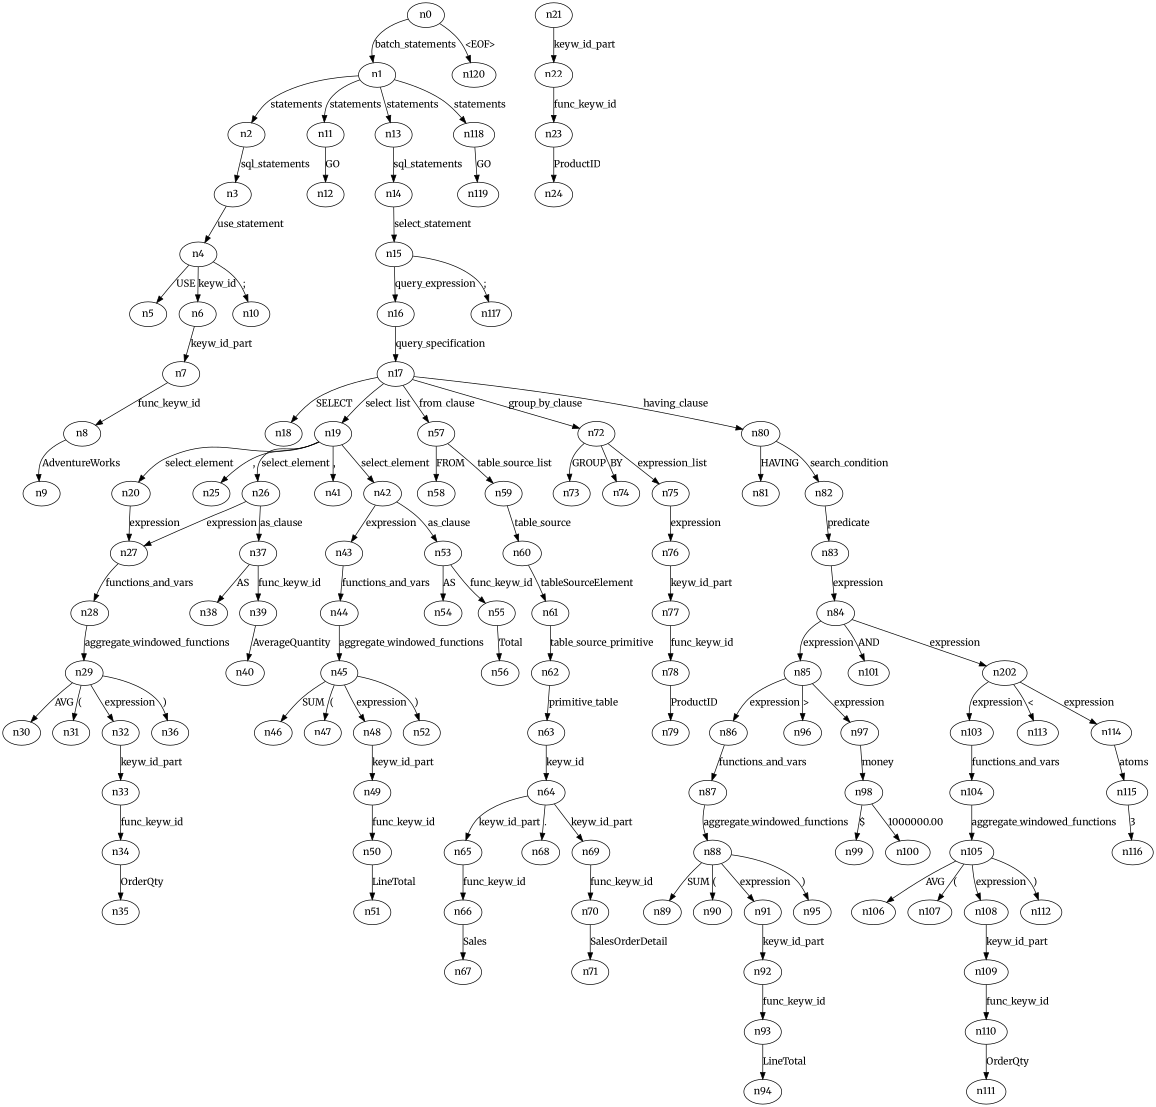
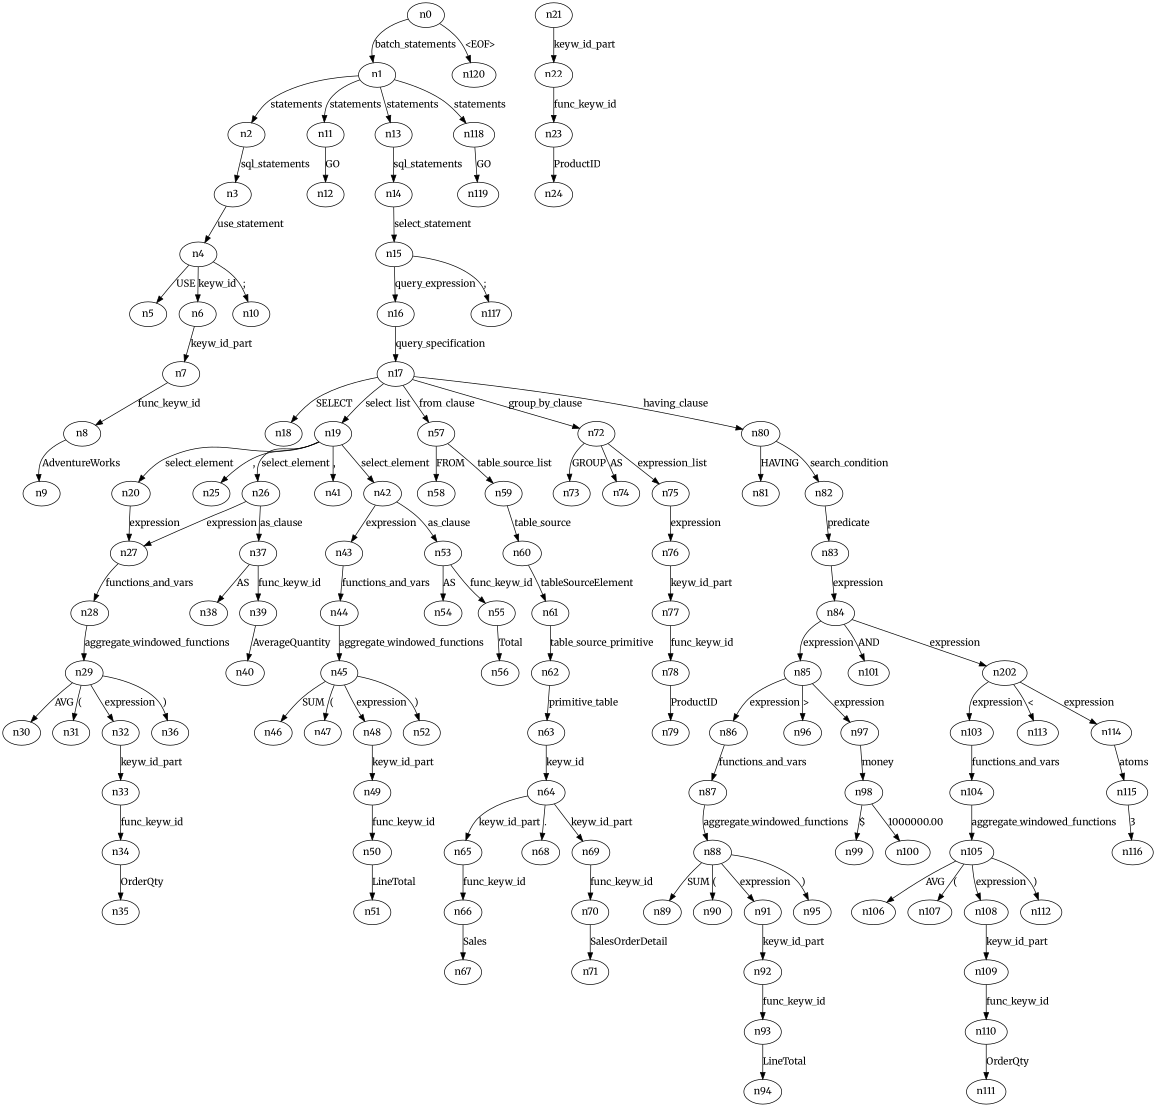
edge "n72" -> "n74": label "BY" -> "AS"
